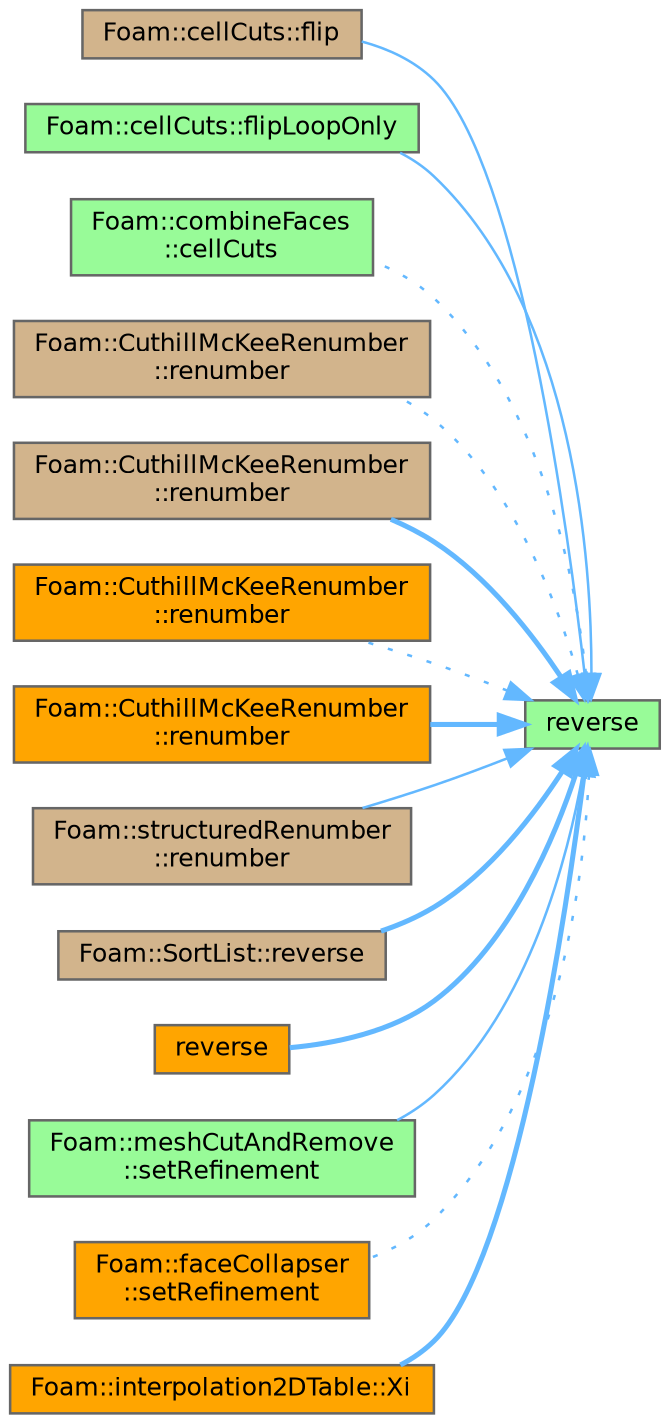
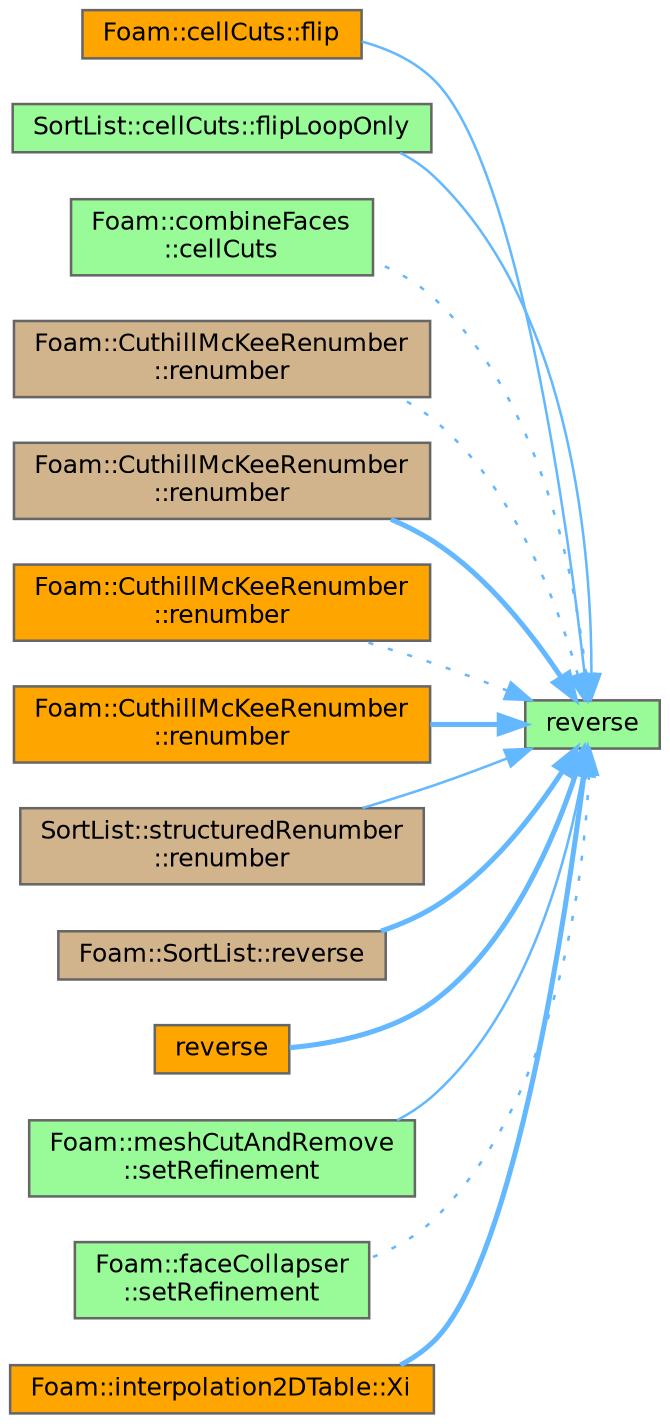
node "Foam::cellCuts::flip": fillcolor tan -> orange
node "Foam::cellCuts::flipLoopOnly": label "Foam::cellCuts::flipLoopOnly" -> "SortList::cellCuts::flipLoopOnly"
node "Foam::structuredRenumber ::renumber": label "Foam::structuredRenumber ::renumber" -> "SortList::structuredRenumber ::renumber"
node "Foam::faceCollapser ::setRefinement": fillcolor orange -> palegreen
